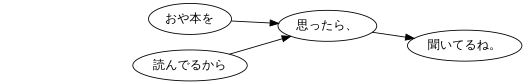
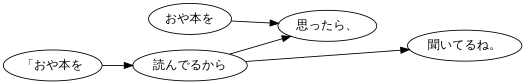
edge "思ったら、" -> "聞いてるね。": now "読んでるから" -> "聞いてるね。"
node "「おや本を": added
